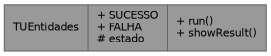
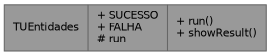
node "TUEntidades": text "# estado" -> "# run"
